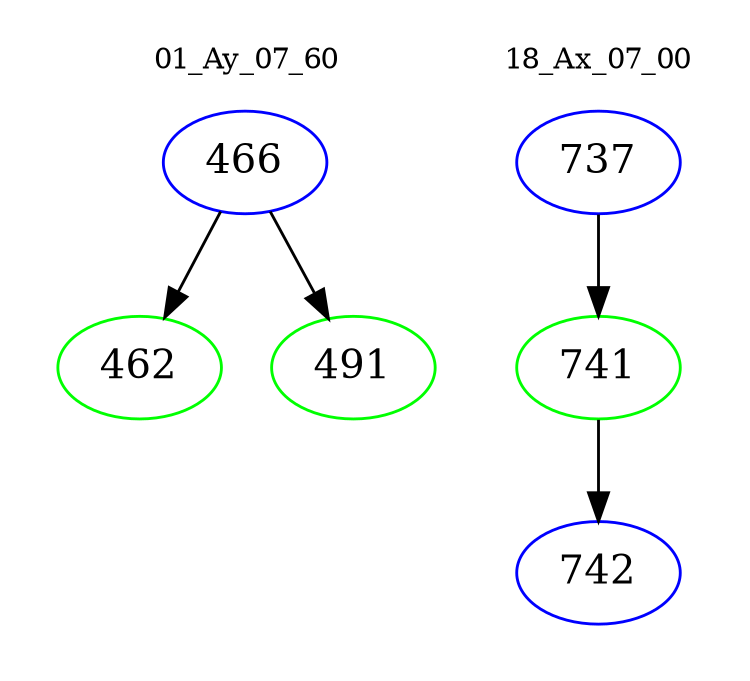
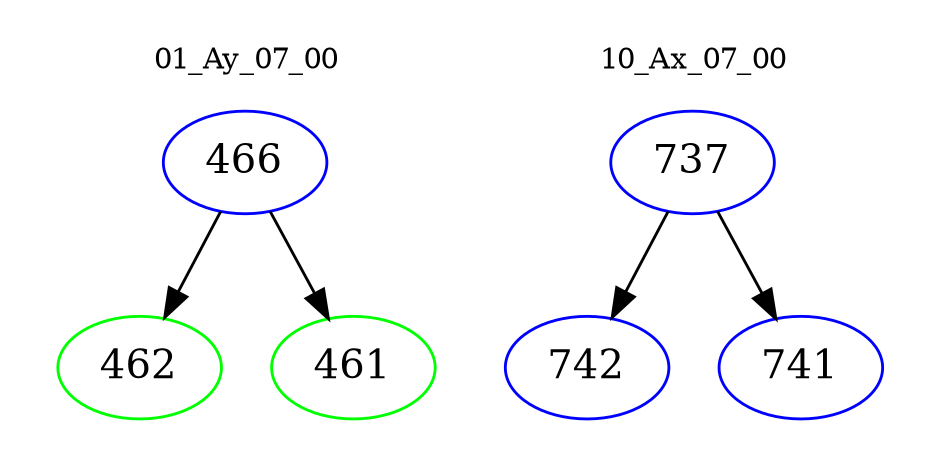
cluster "01_Ay_07_60": label "01_Ay_07_60" -> "01_Ay_07_00"
cluster "18_Ax_07_00": label "18_Ax_07_00" -> "10_Ax_07_00"
node "491": label "491" -> "461"
node "741": color green -> blue
edge "741" -> "742": now "737" -> "742"
